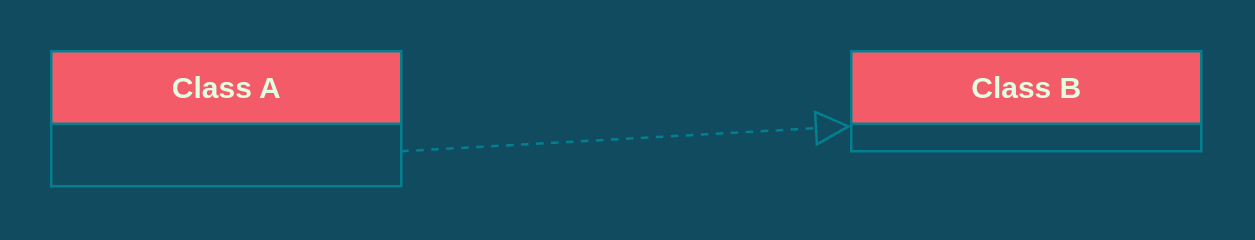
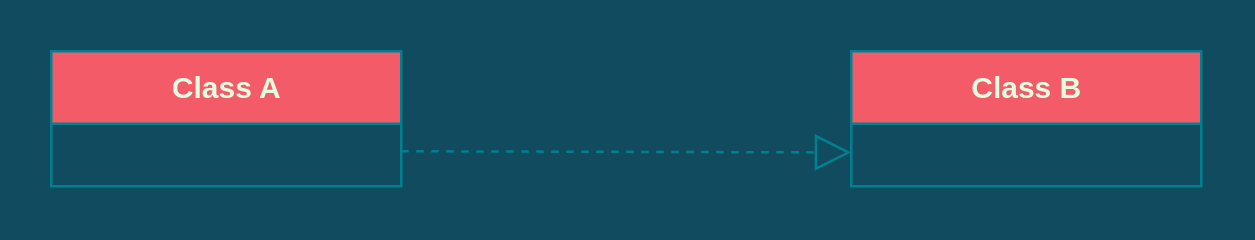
node "Class B": size 350x100 -> 350x135
